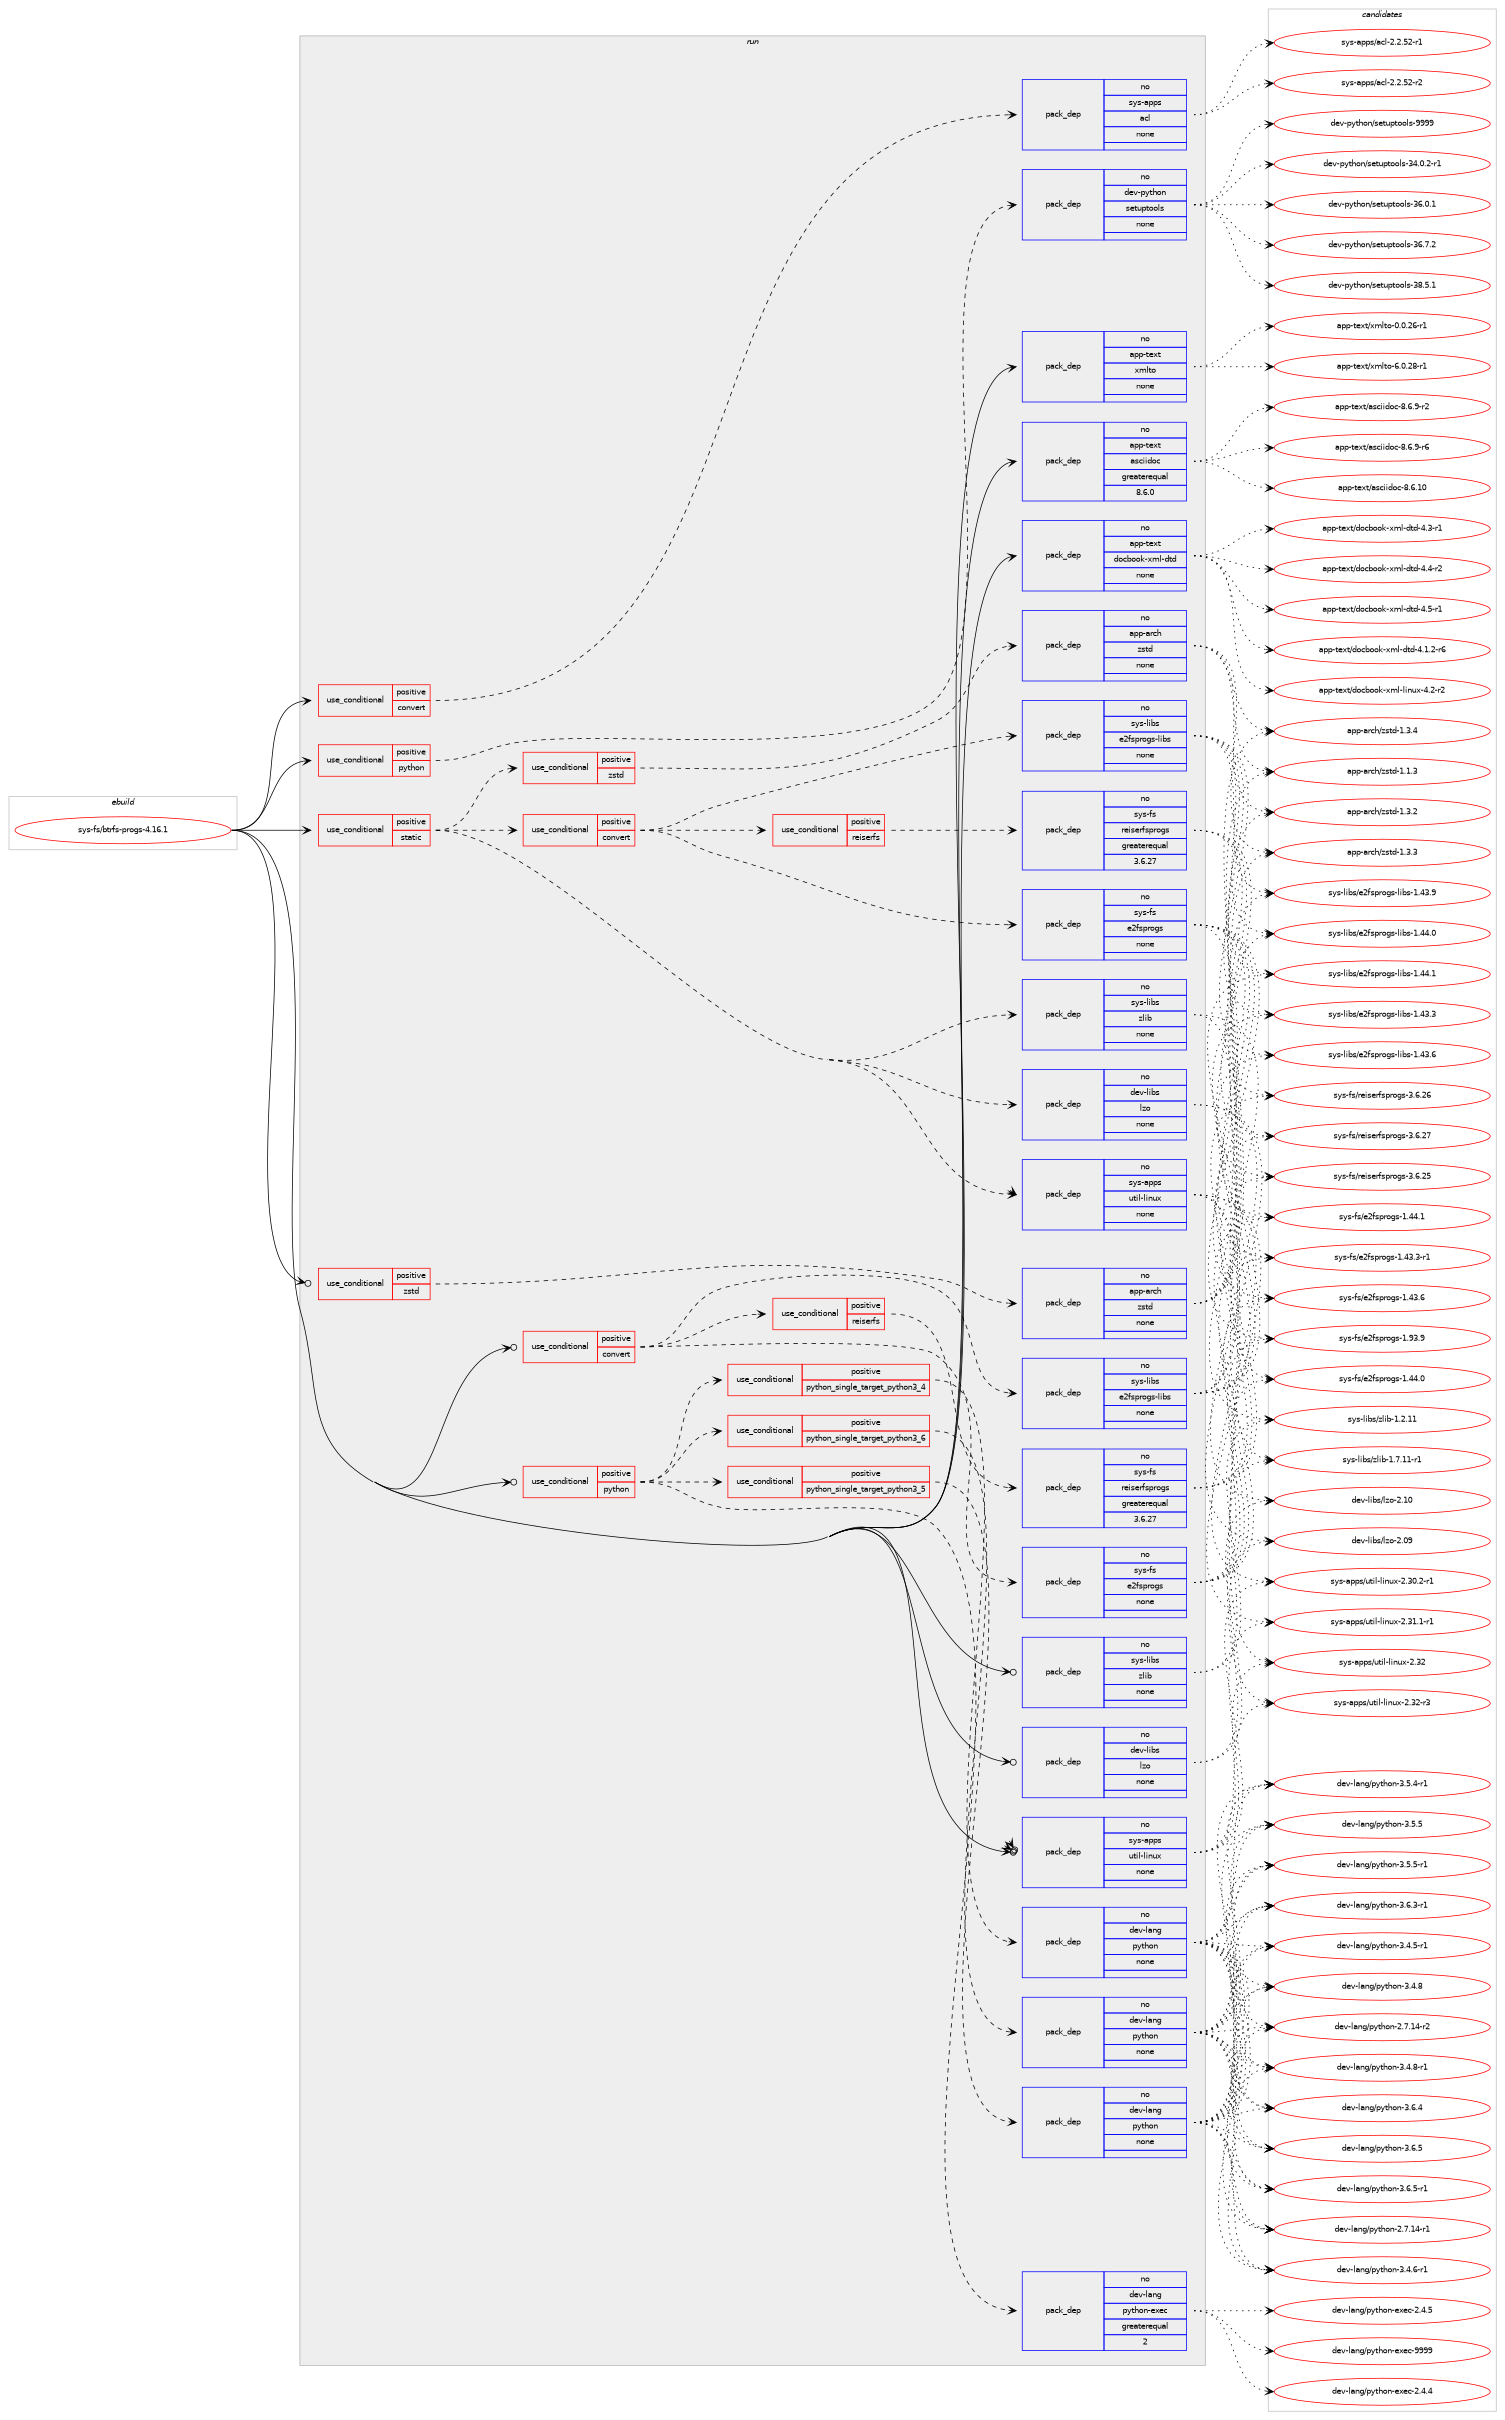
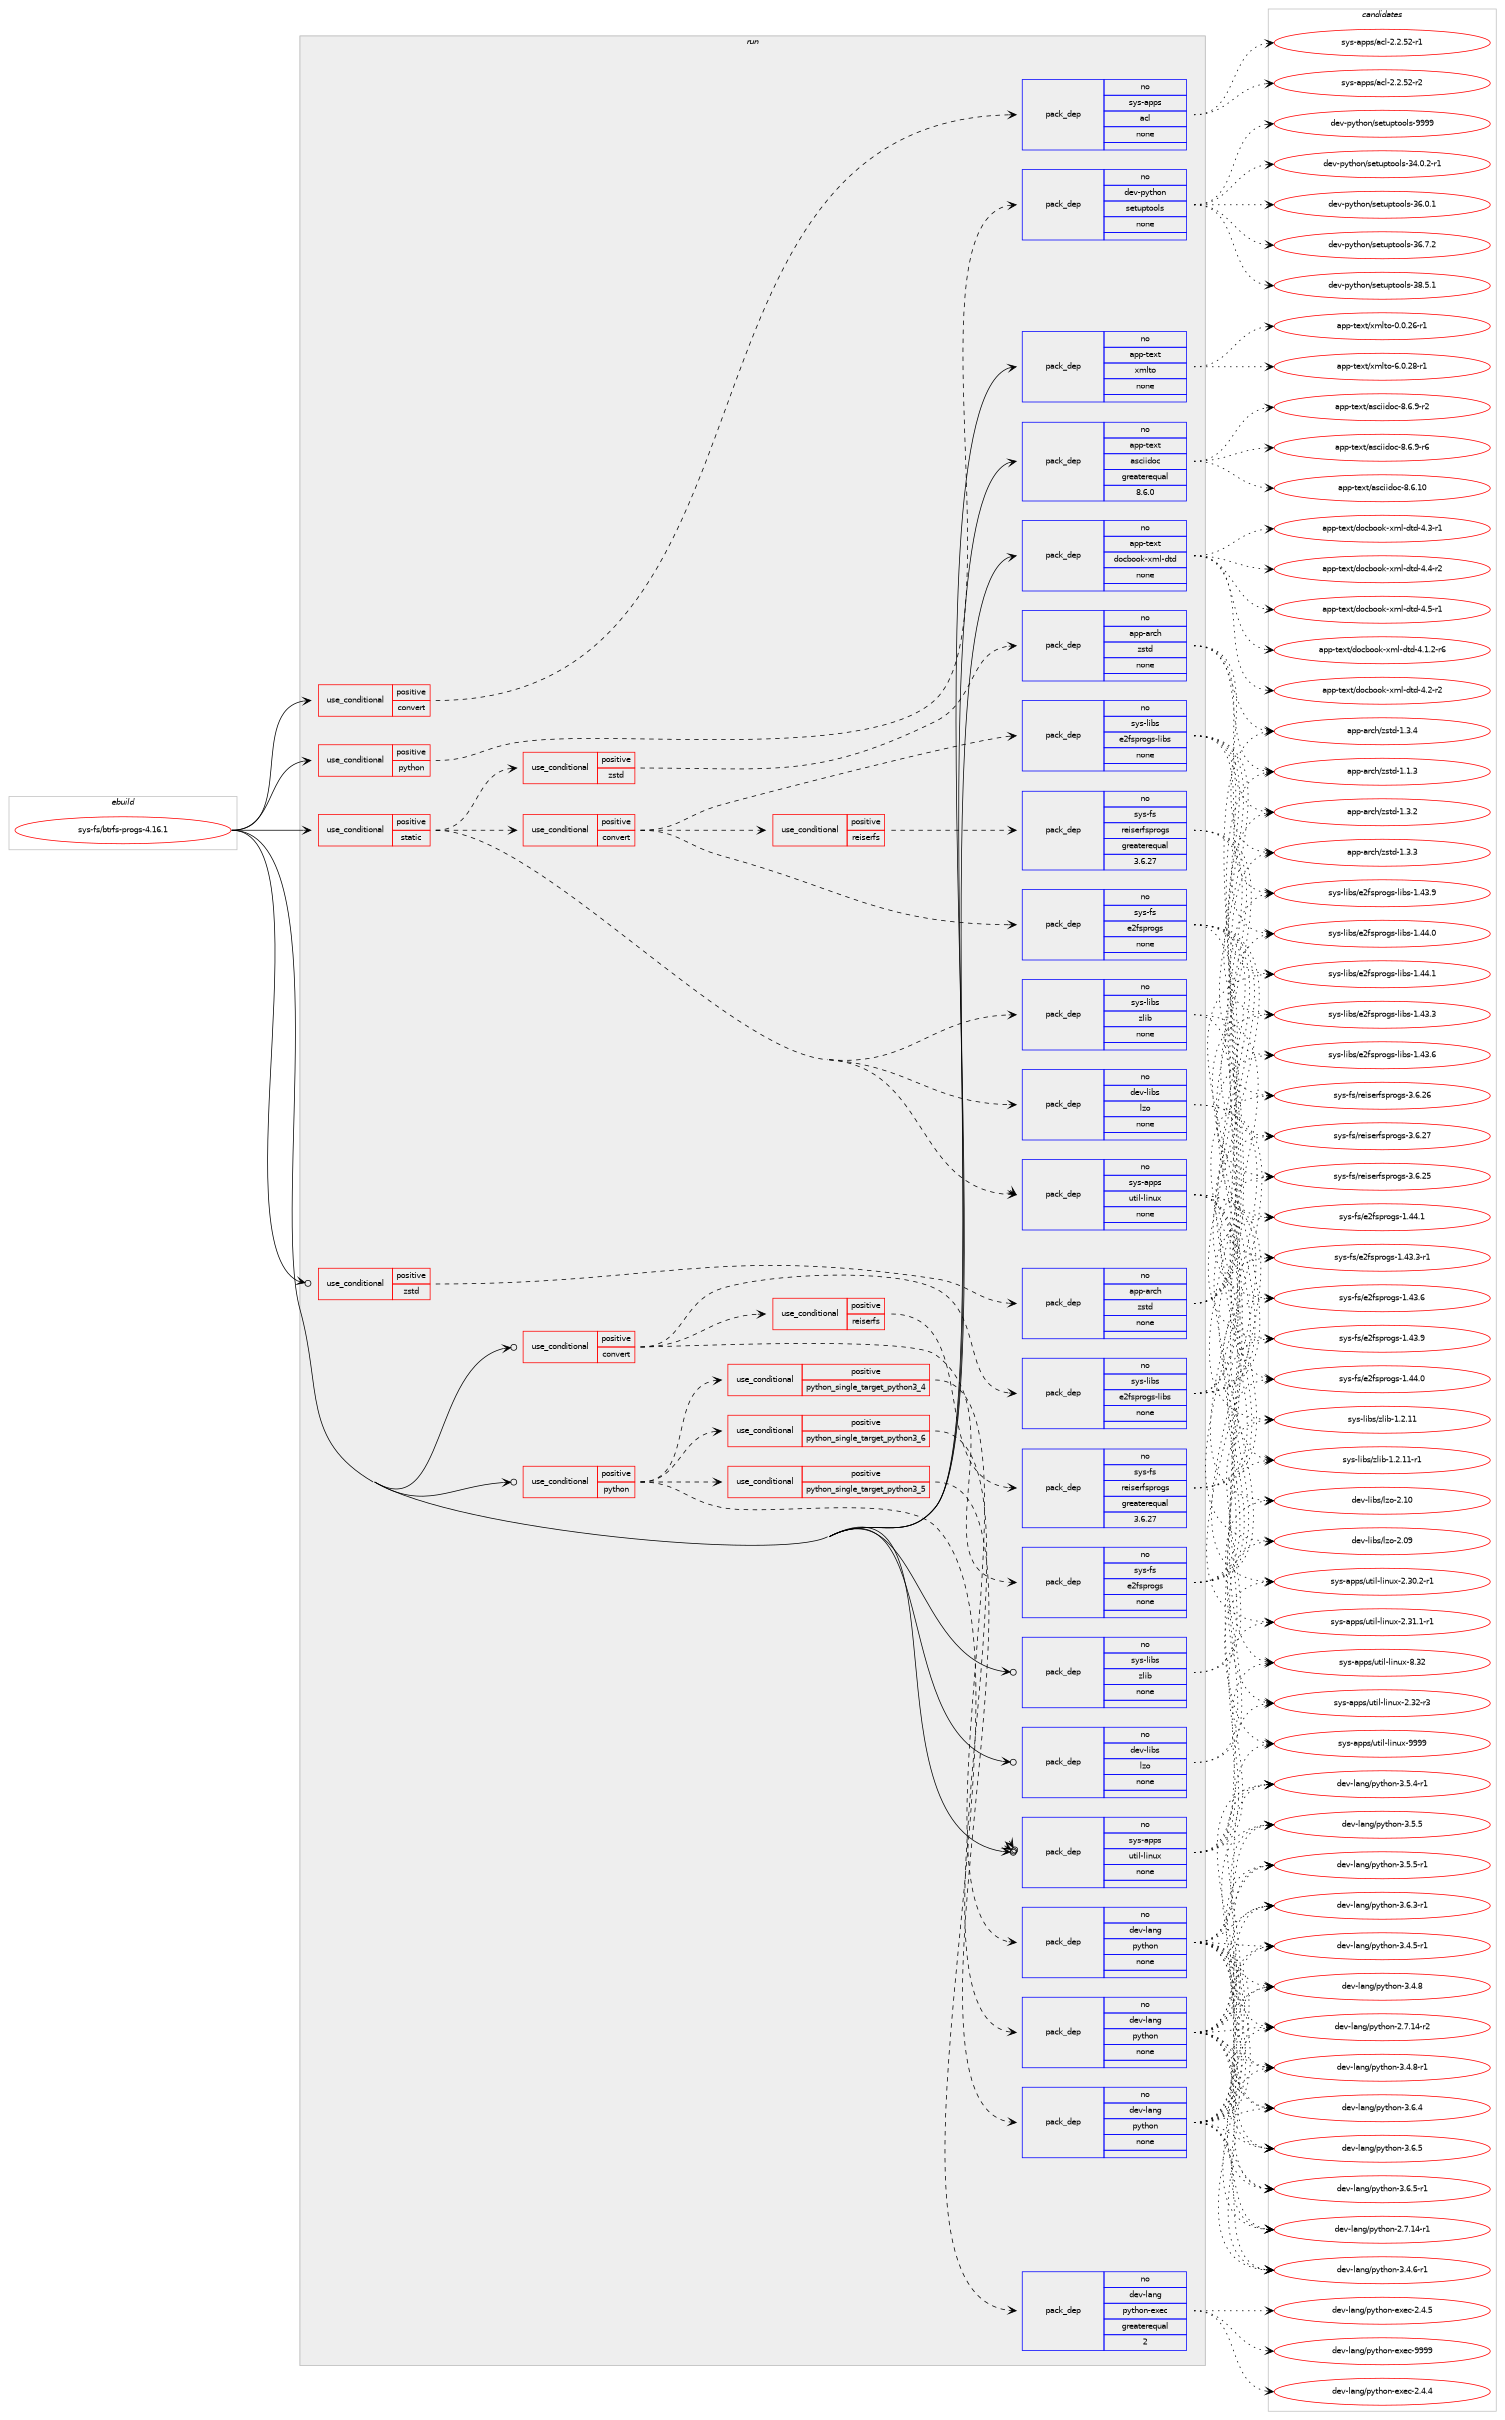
node "app-text/docbook-xml-linux-4.2-r2": label "app-text/docbook-xml-linux-4.2-r2" -> "app-text/docbook-xml-dtd-4.2-r2"
node "sys-fs/e2fsprogs-1.93.9": label "sys-fs/e2fsprogs-1.93.9" -> "sys-fs/e2fsprogs-1.43.9"
node "sys-libs/zlib-1.7.11-r1": label "sys-libs/zlib-1.7.11-r1" -> "sys-libs/zlib-1.2.11-r1"
node "sys-apps/util-linux-2.32": label "sys-apps/util-linux-2.32" -> "sys-apps/util-linux-8.32"
node "sys-apps/util-linux-9999": added
